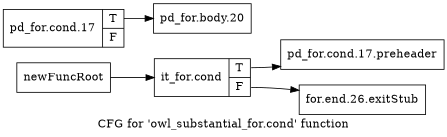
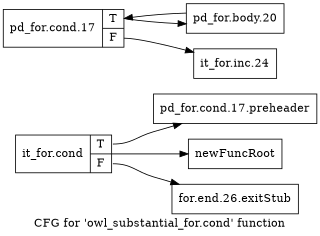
edge "pd_for.body.20" -> "pd_for.cond.17": added
node "it_for.inc.24": added
edge "newFuncRoot" -> "it_for.cond": reversed
